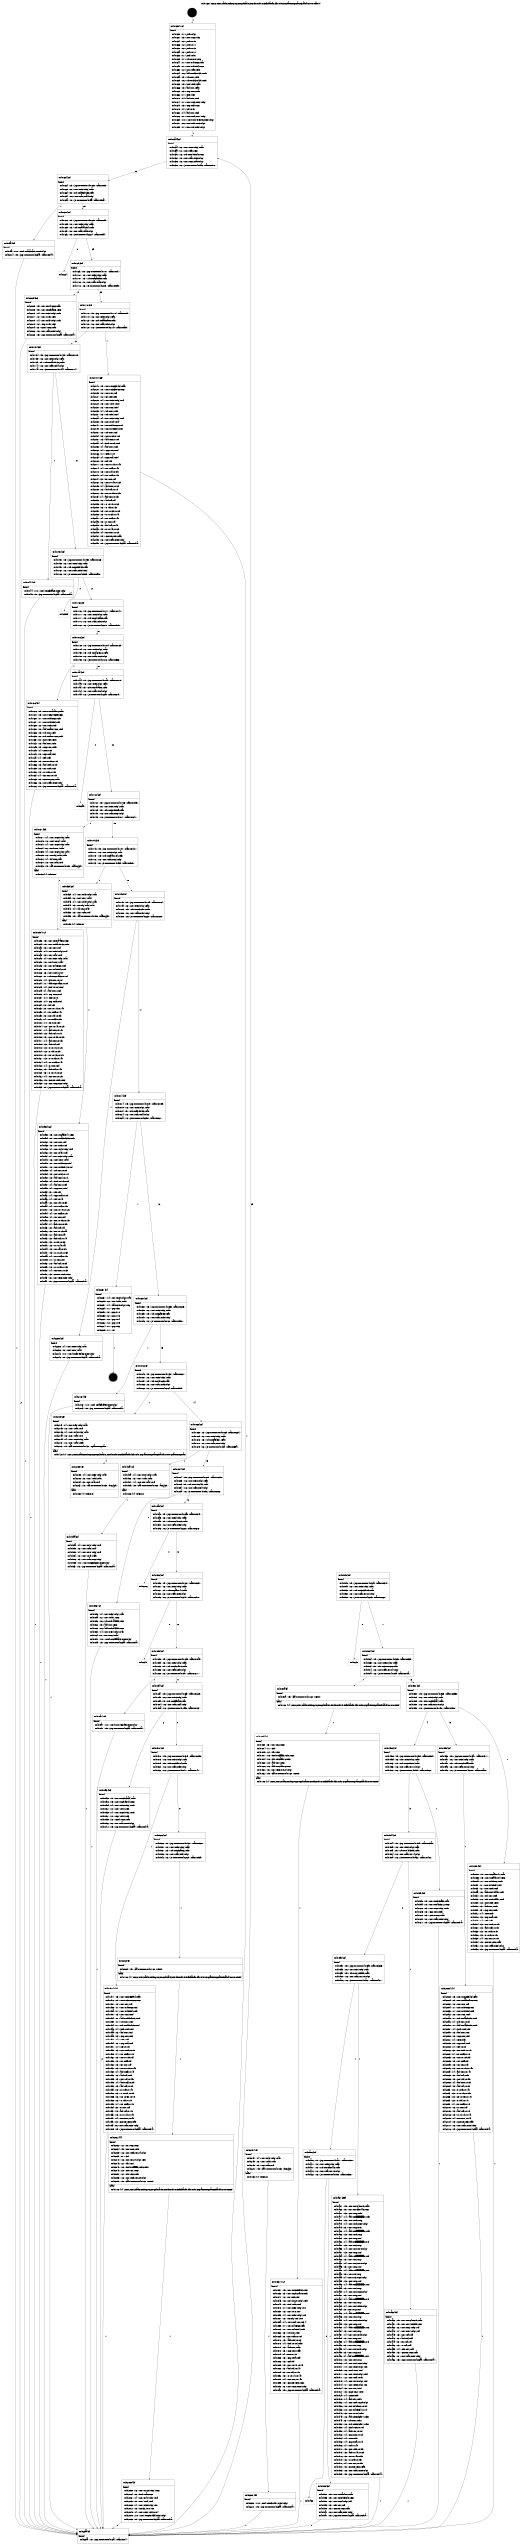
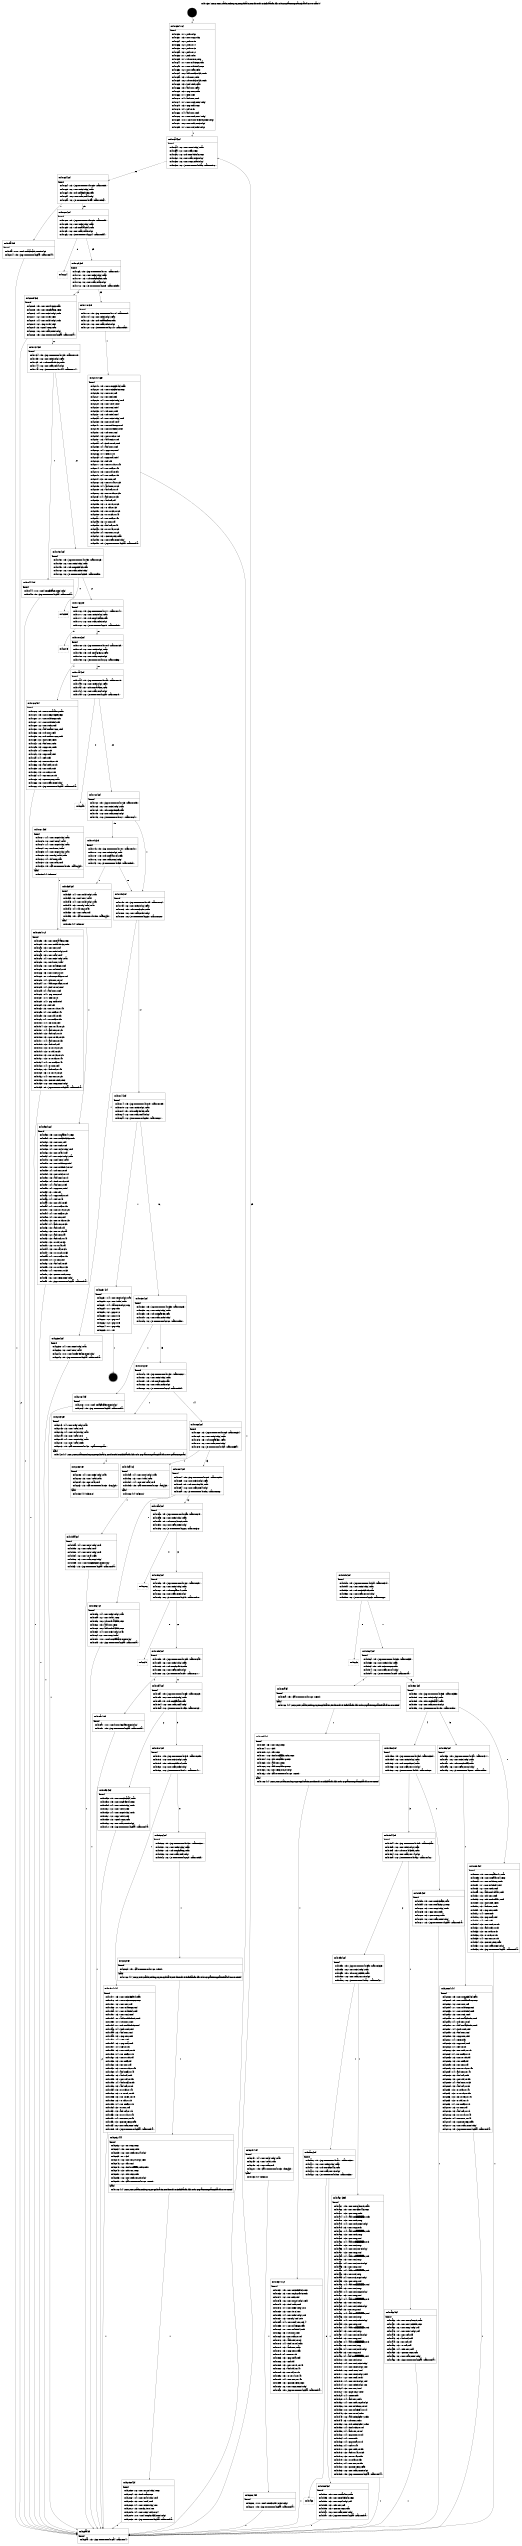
edge "0x401718 [28]" -> "0x401734 [28]": now "0x402009 [36]" -> "0x401734 [28]"
node "0x402215": added
edge "0x4017c0 [28]" -> "0x401c71 [39]": now "0x4017c0 [28]" -> "0x4017f8 [28]"
